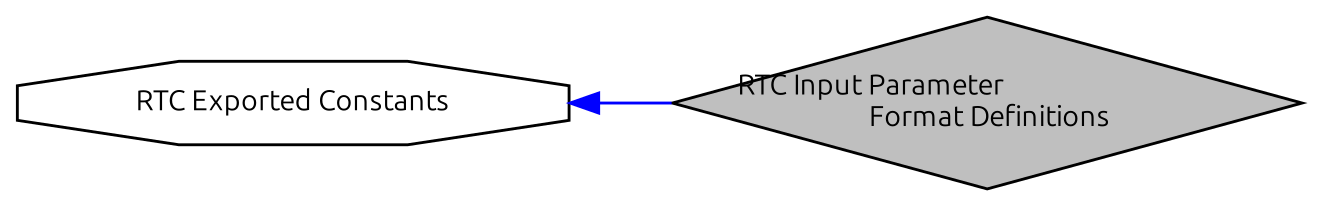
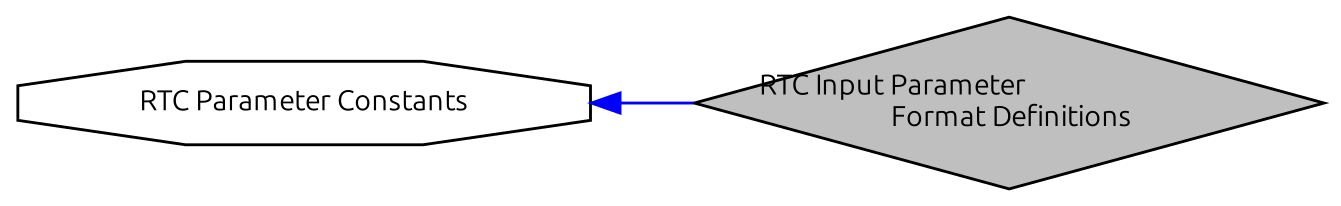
node "RTC Exported Constants": label "RTC Exported Constants" -> "RTC Parameter Constants"
